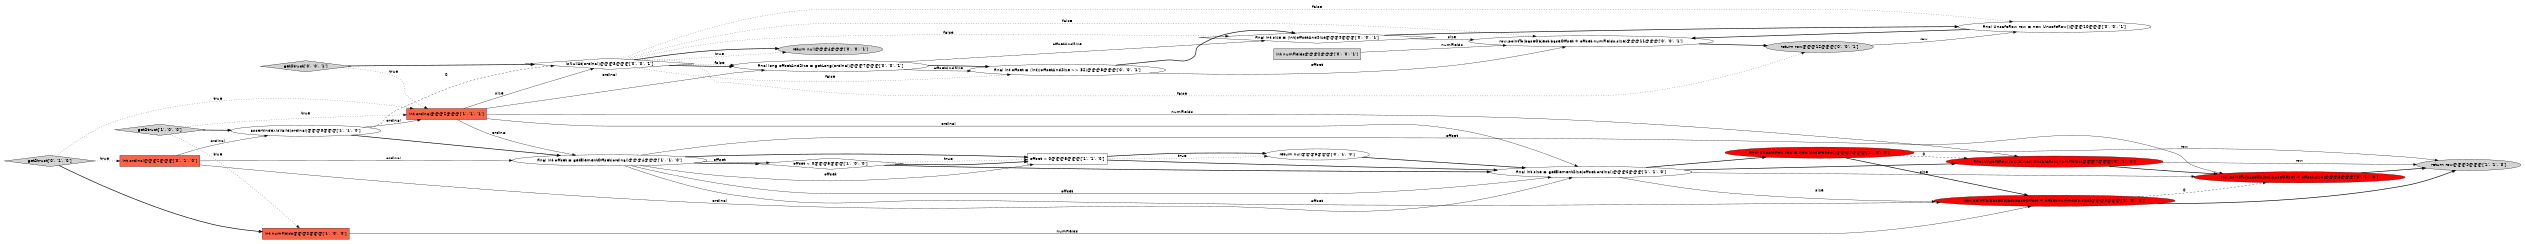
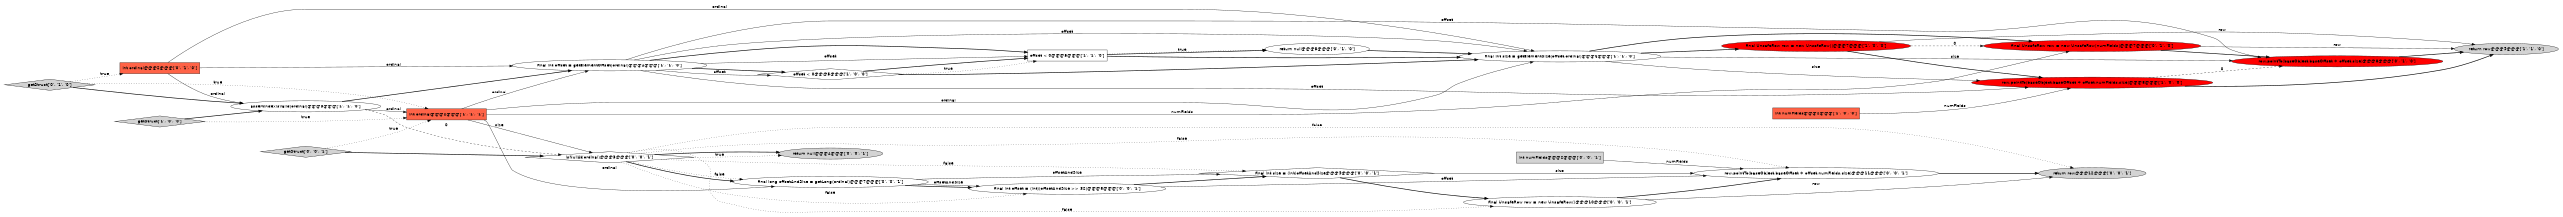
edge "return row@@@12@@@['0', '0', '1']" -> "final UnsafeRow row = new UnsafeRow()@@@10@@@['0', '0', '1']": reversed
edge "getStruct['1', '0', '0']" -> "int numFields@@@2@@@['1', '0', '0']": removed, label "true"
edge "getStruct['0', '1', '0']" -> "int numFields@@@2@@@['1', '0', '0']": now "getStruct['0', '1', '0']" -> "assertIndexIsValid(ordinal)@@@3@@@['1', '1', '0']"
